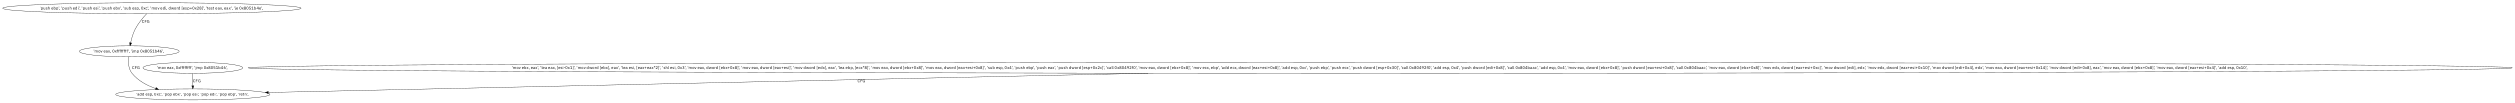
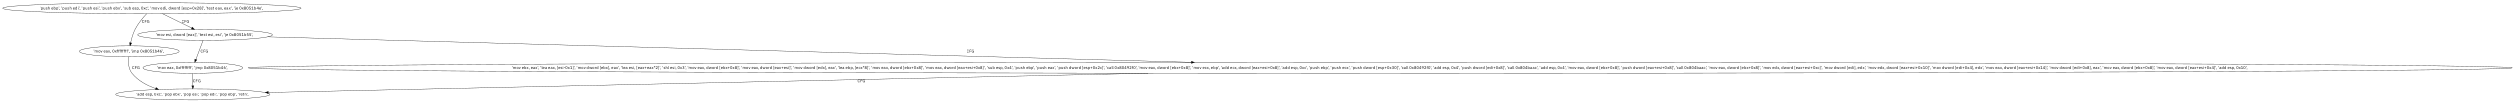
node "'mov esi, dword [eax]', 'test esi, esi', 'je 0x8051b55',": added
